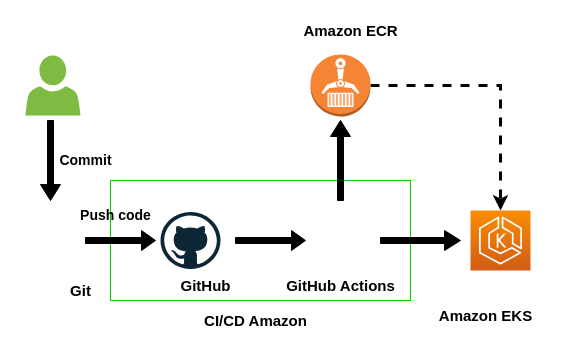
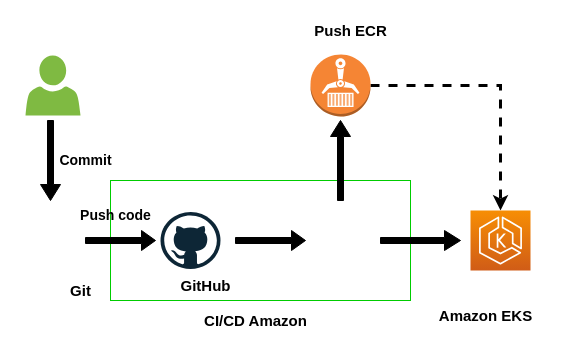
node "Amazon ECR": label "Amazon ECR" -> "Push ECR"
node "GitHub Actions": removed
